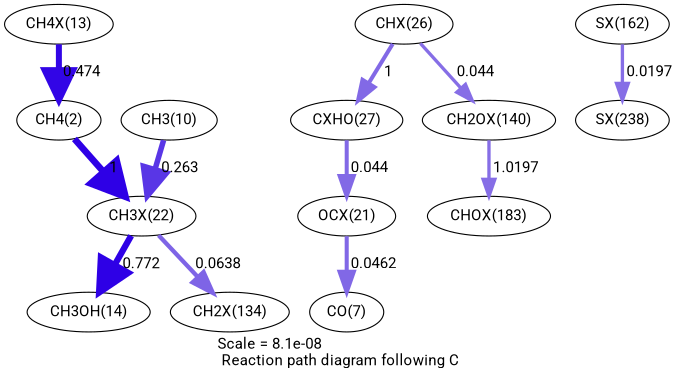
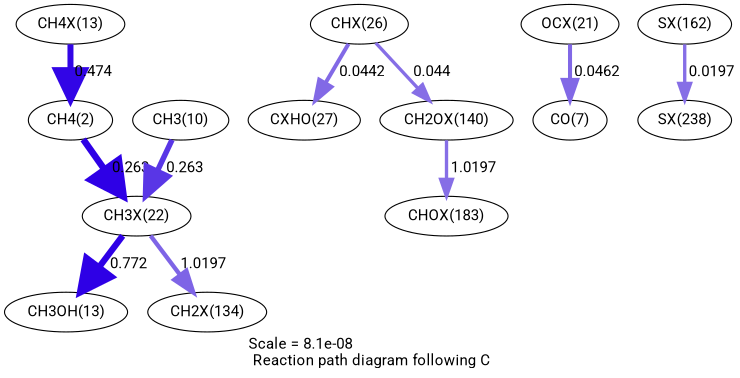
edge "CHX(26)" -> "CXHO(27)": label " 1" -> " 0.0442"
edge "CXHO(27)" -> "OCX(21)": removed, label "0.044"
edge "CH4(2)" -> "CH3X(22)": label " 1" -> " 0.263"
edge "CH3X(22)" -> "CH2X(134)": label " 0.0638" -> " 1.0197"
node "CH3OH(14)": label "CH3OH(14)" -> "CH3OH(13)"
